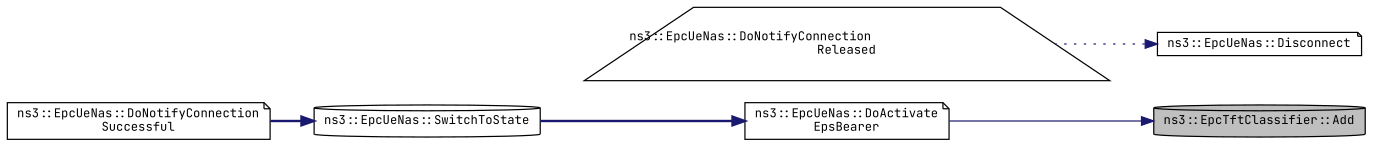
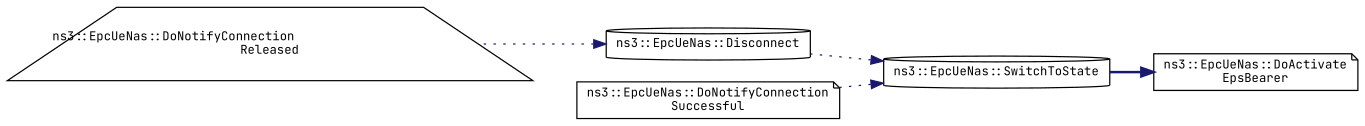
node "ns3::EpcUeNas::Disconnect": shape note -> cylinder
edge "ns3::EpcUeNas::Disconnect" -> "ns3::EpcUeNas::SwitchToState": added
edge "ns3::EpcUeNas::DoNotifyConnection Successful" -> "ns3::EpcUeNas::SwitchToState": style bold -> dotted
node "ns3::EpcTftClassifier::Add": removed
